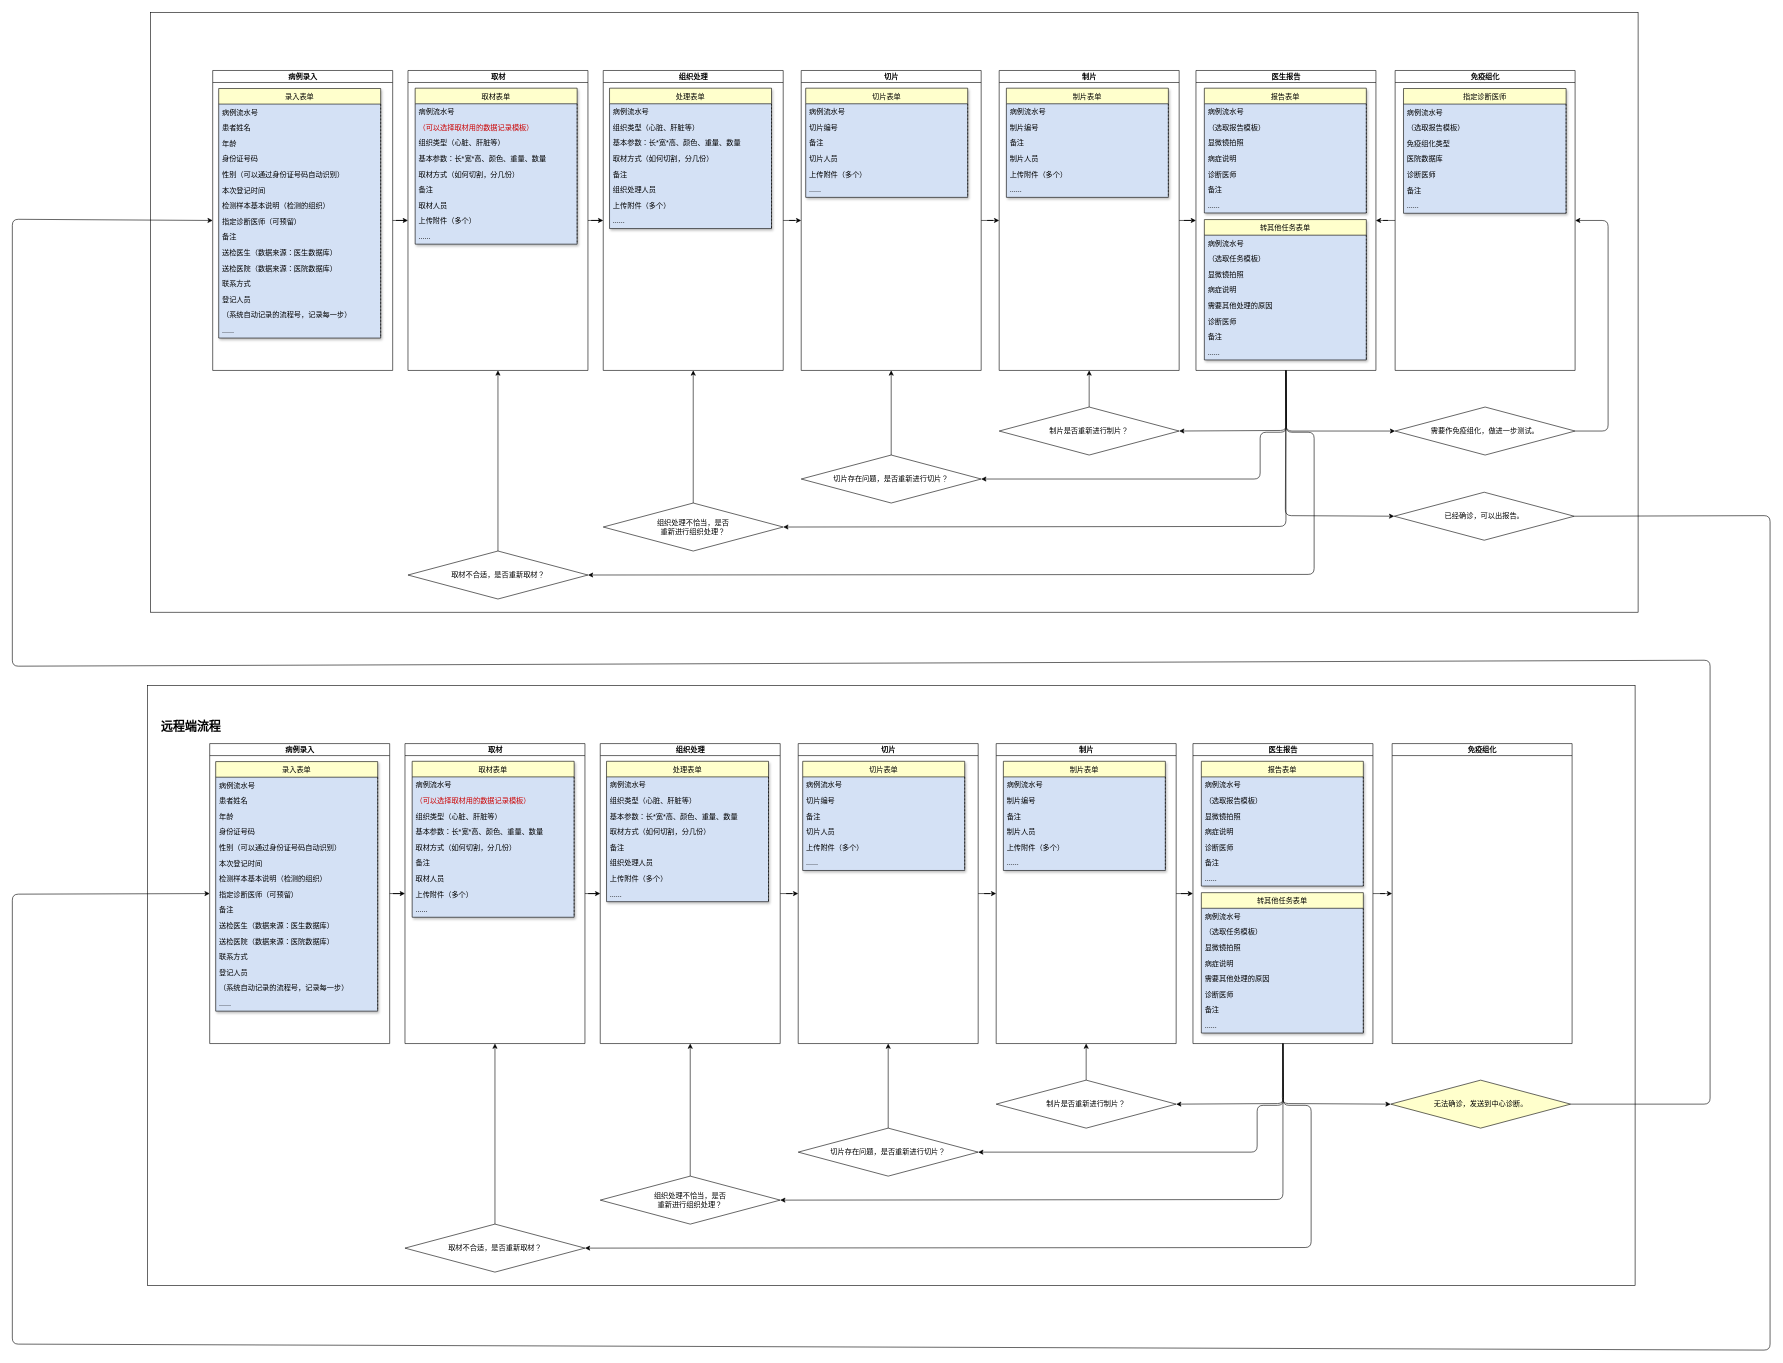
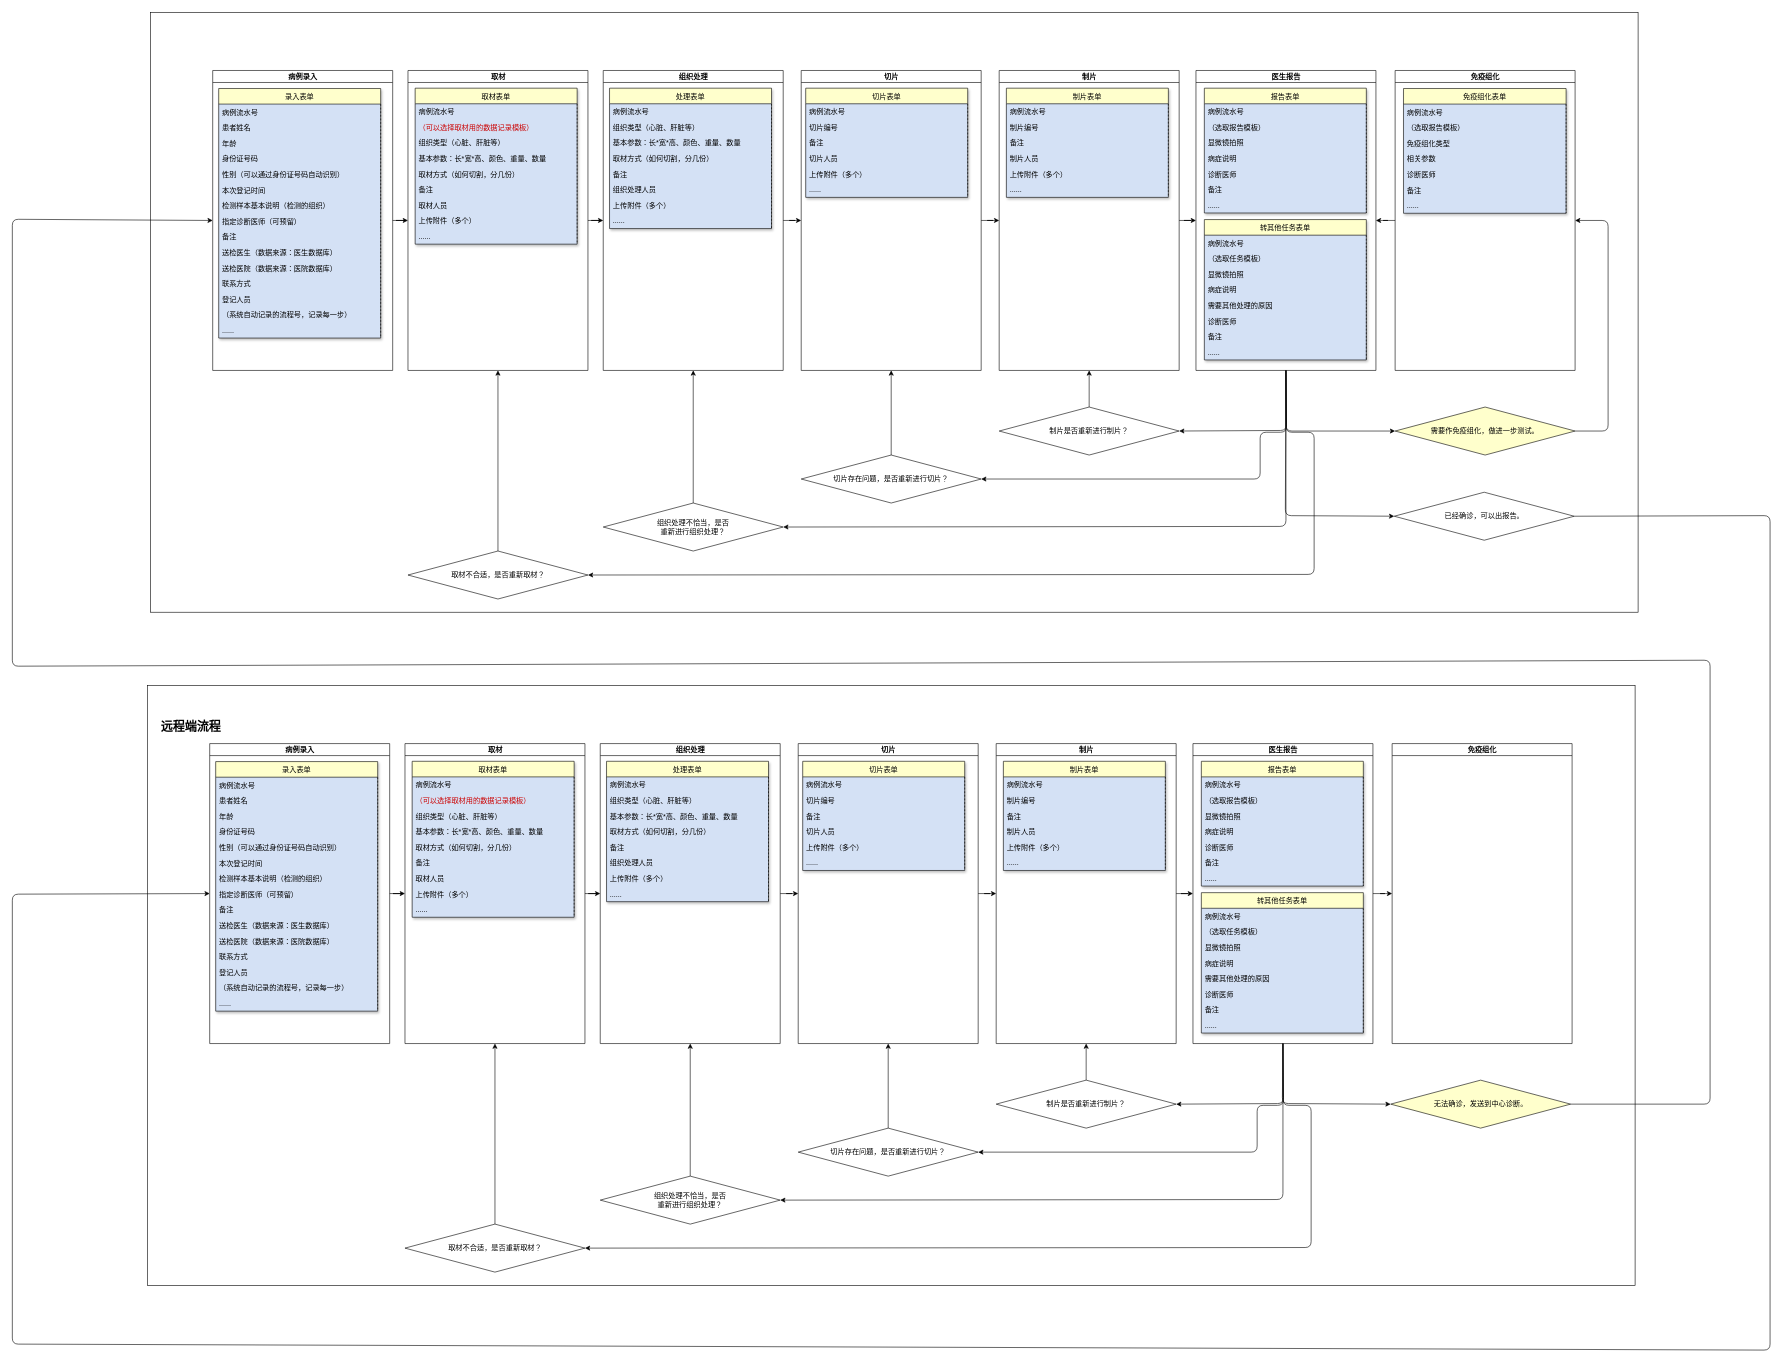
node "指定诊断医师": label "指定诊断医师" -> "免疫组化表单"
node "医院数据库": label "医院数据库" -> "相关参数"
node "需要作免疫组化，做进一步测试。": fillcolor #ffffff -> #ffffcc
